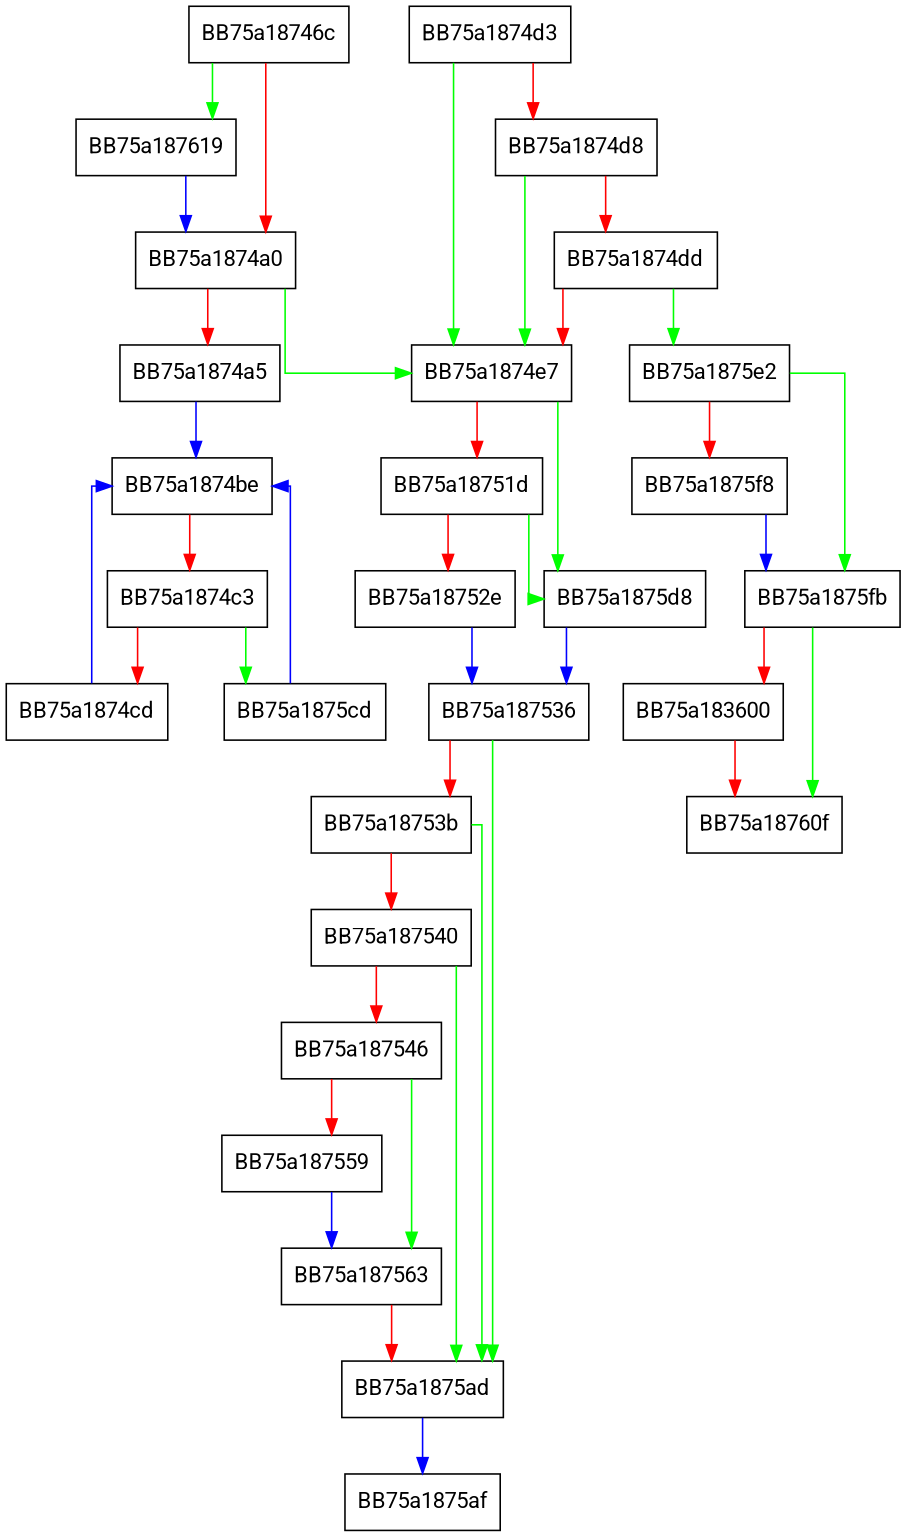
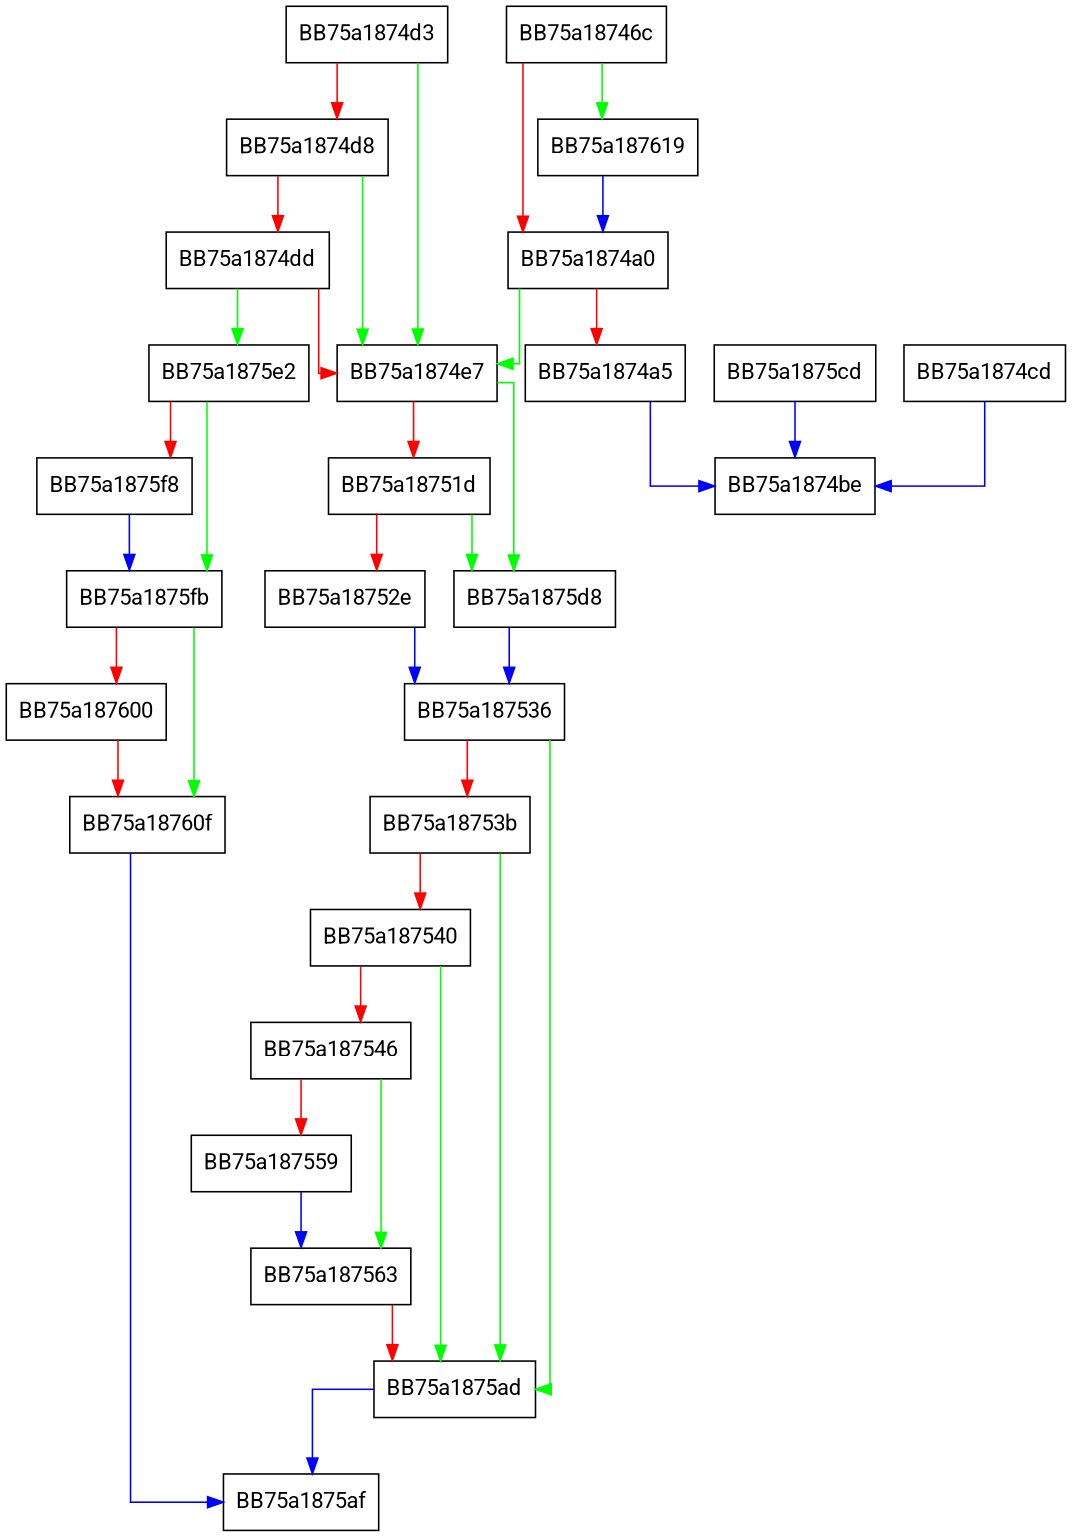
node "BB75a1874c3": removed
node "BB75a183600": label "BB75a183600" -> "BB75a187600"
edge "BB75a18760f" -> "BB75a1875af": added
